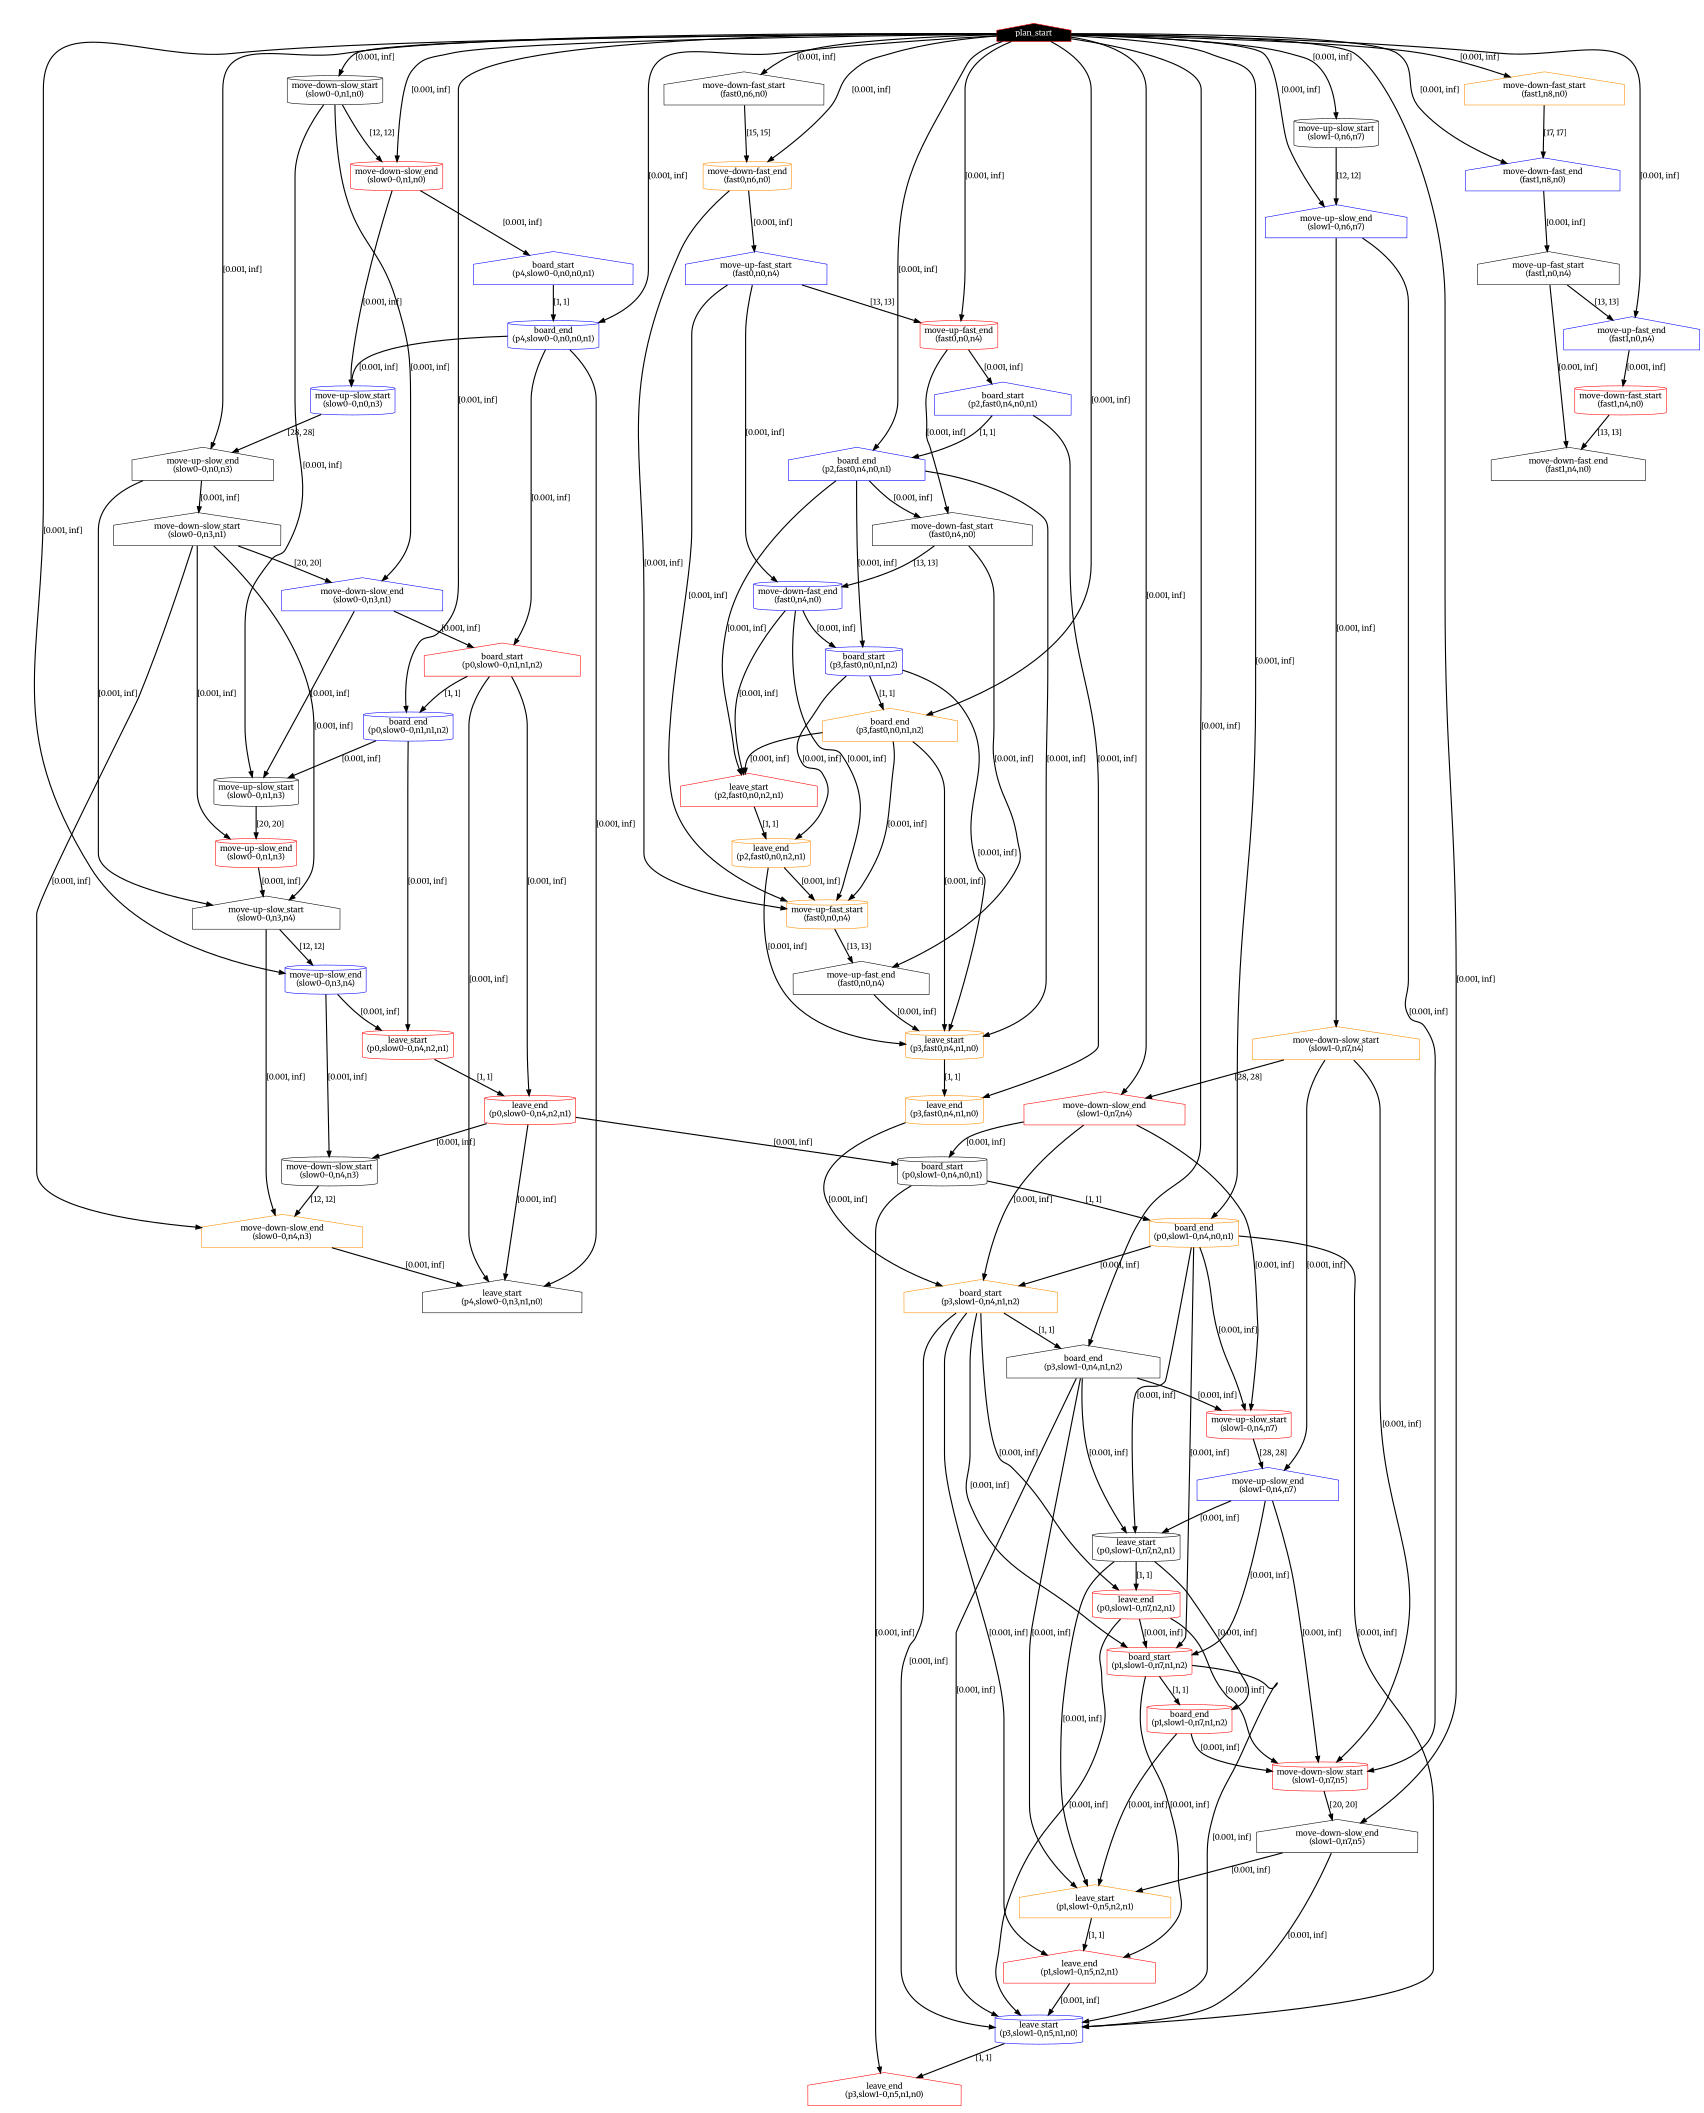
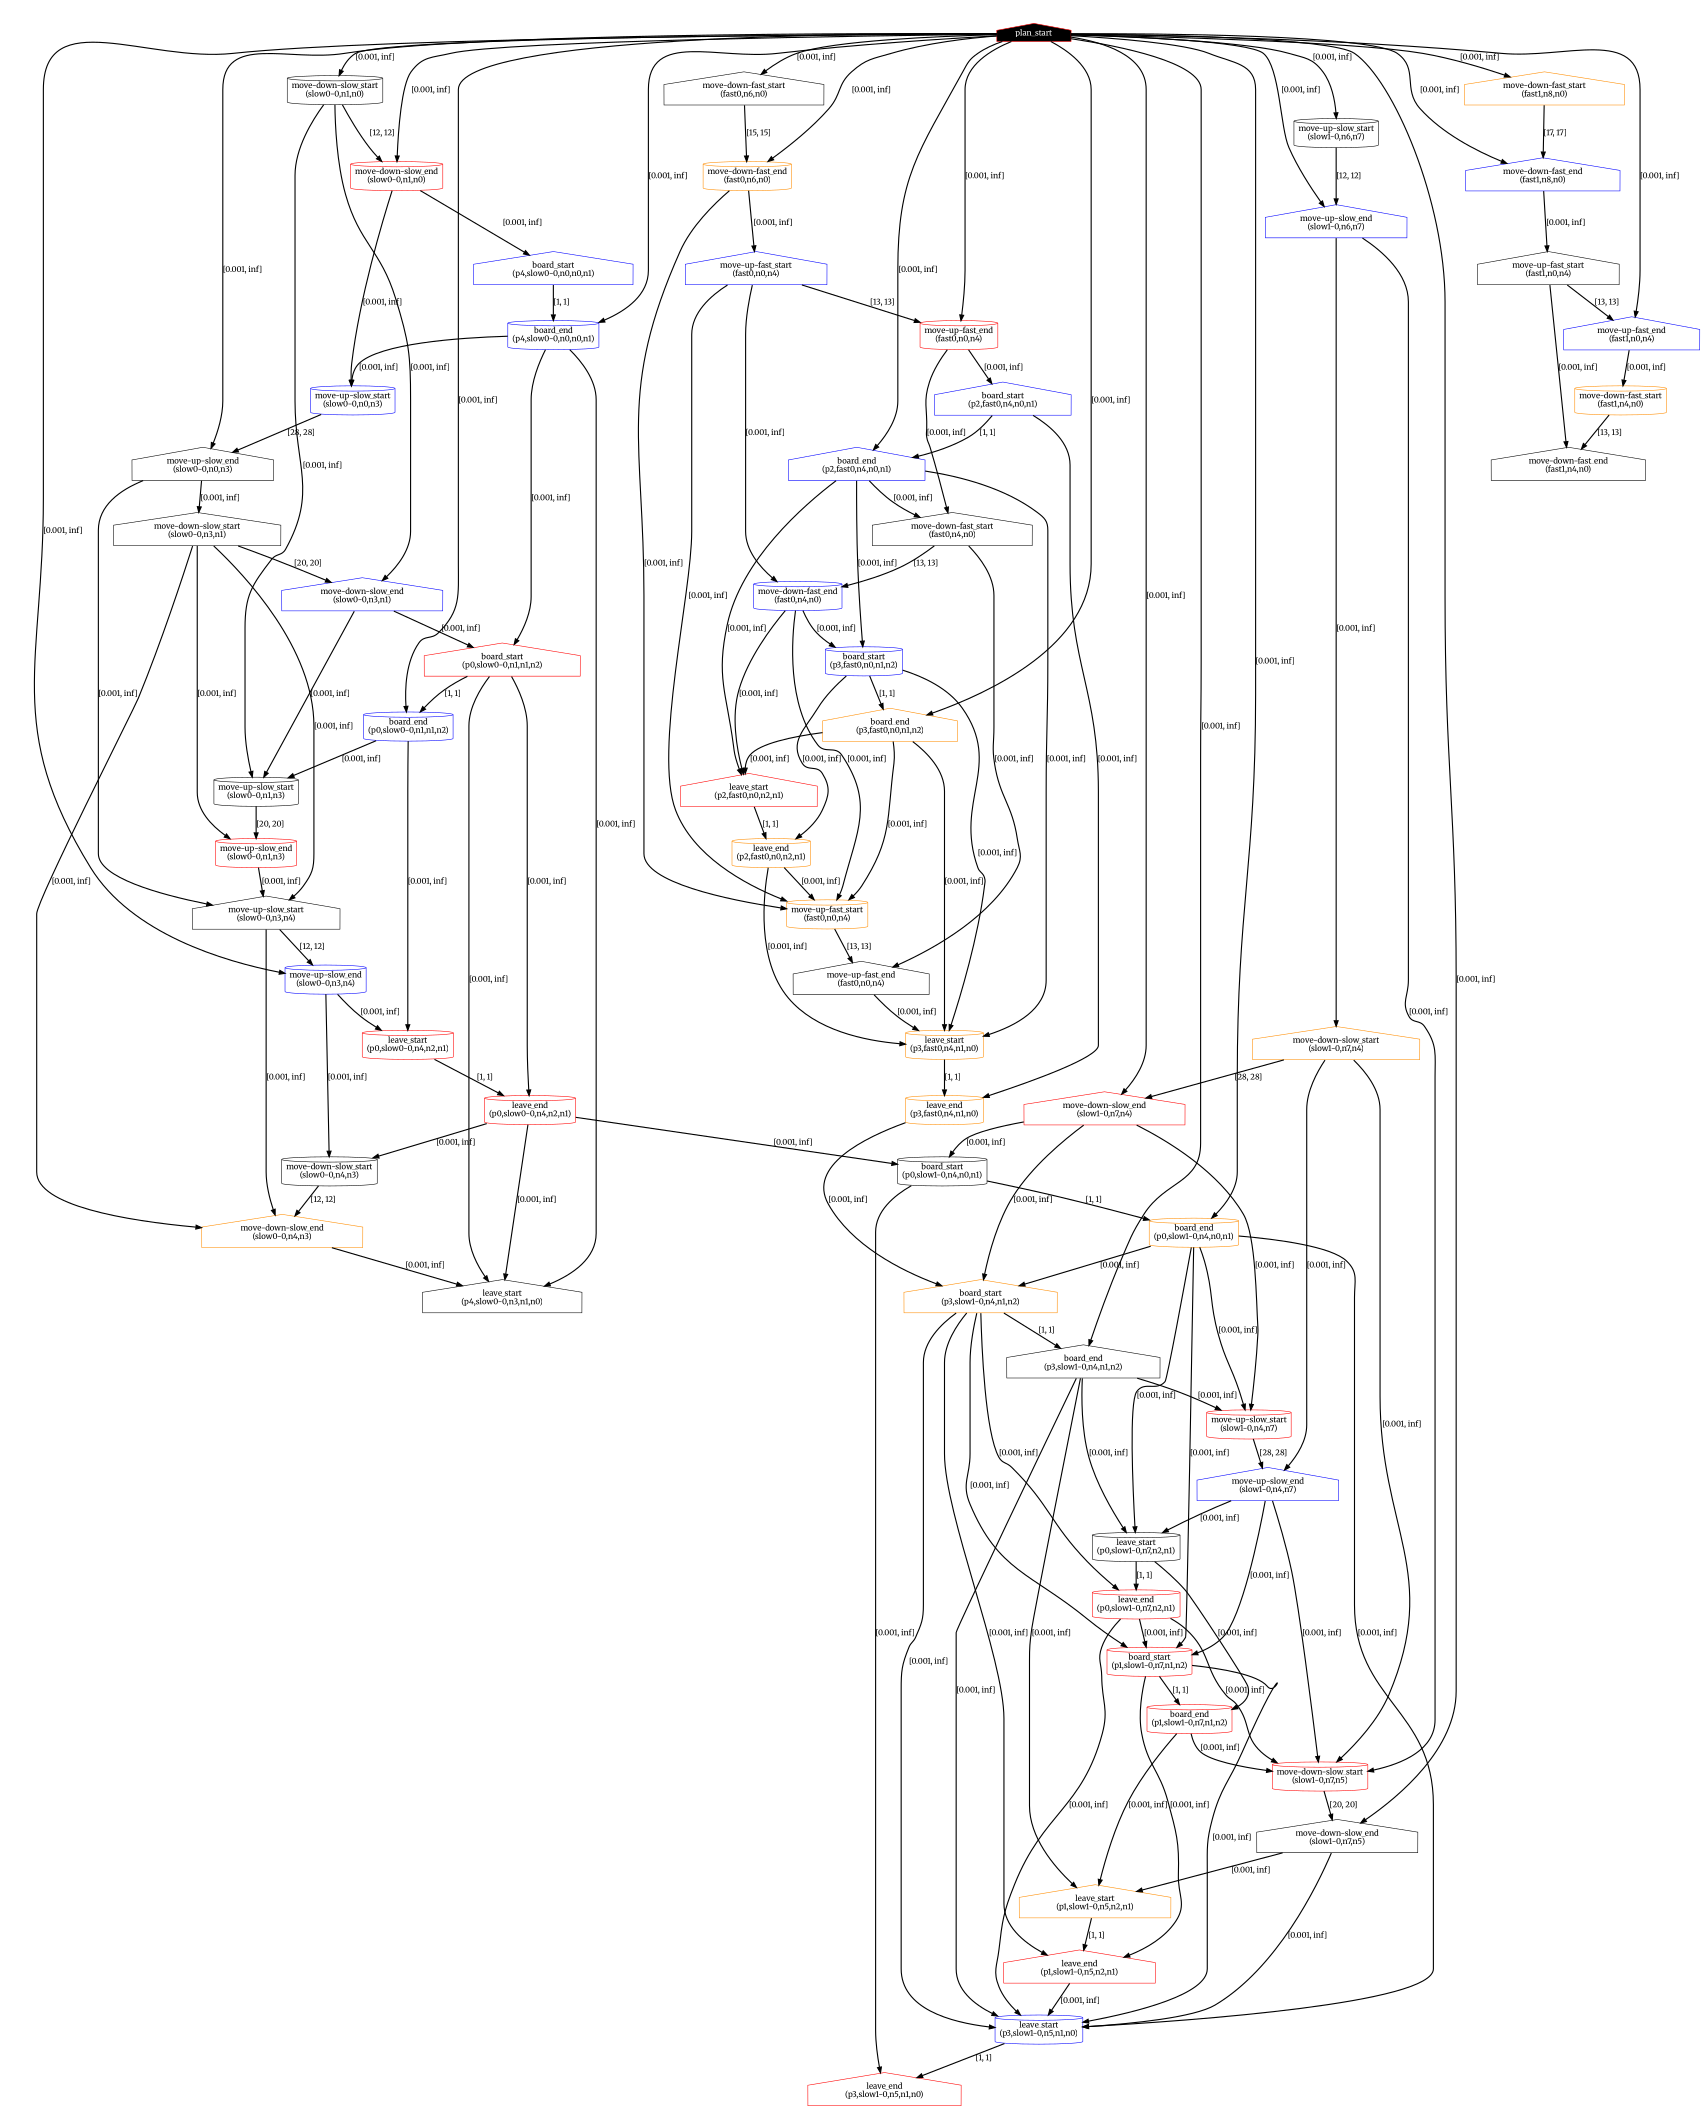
node "move-down-fast_start (fast1,n4,n0)": color red -> darkorange
edge "leave_start (p0,slow1-0,n7,n2,n1)" -> "leave_start (p1,slow1-0,n5,n2,n1)": removed, label "[0.001, inf]"
